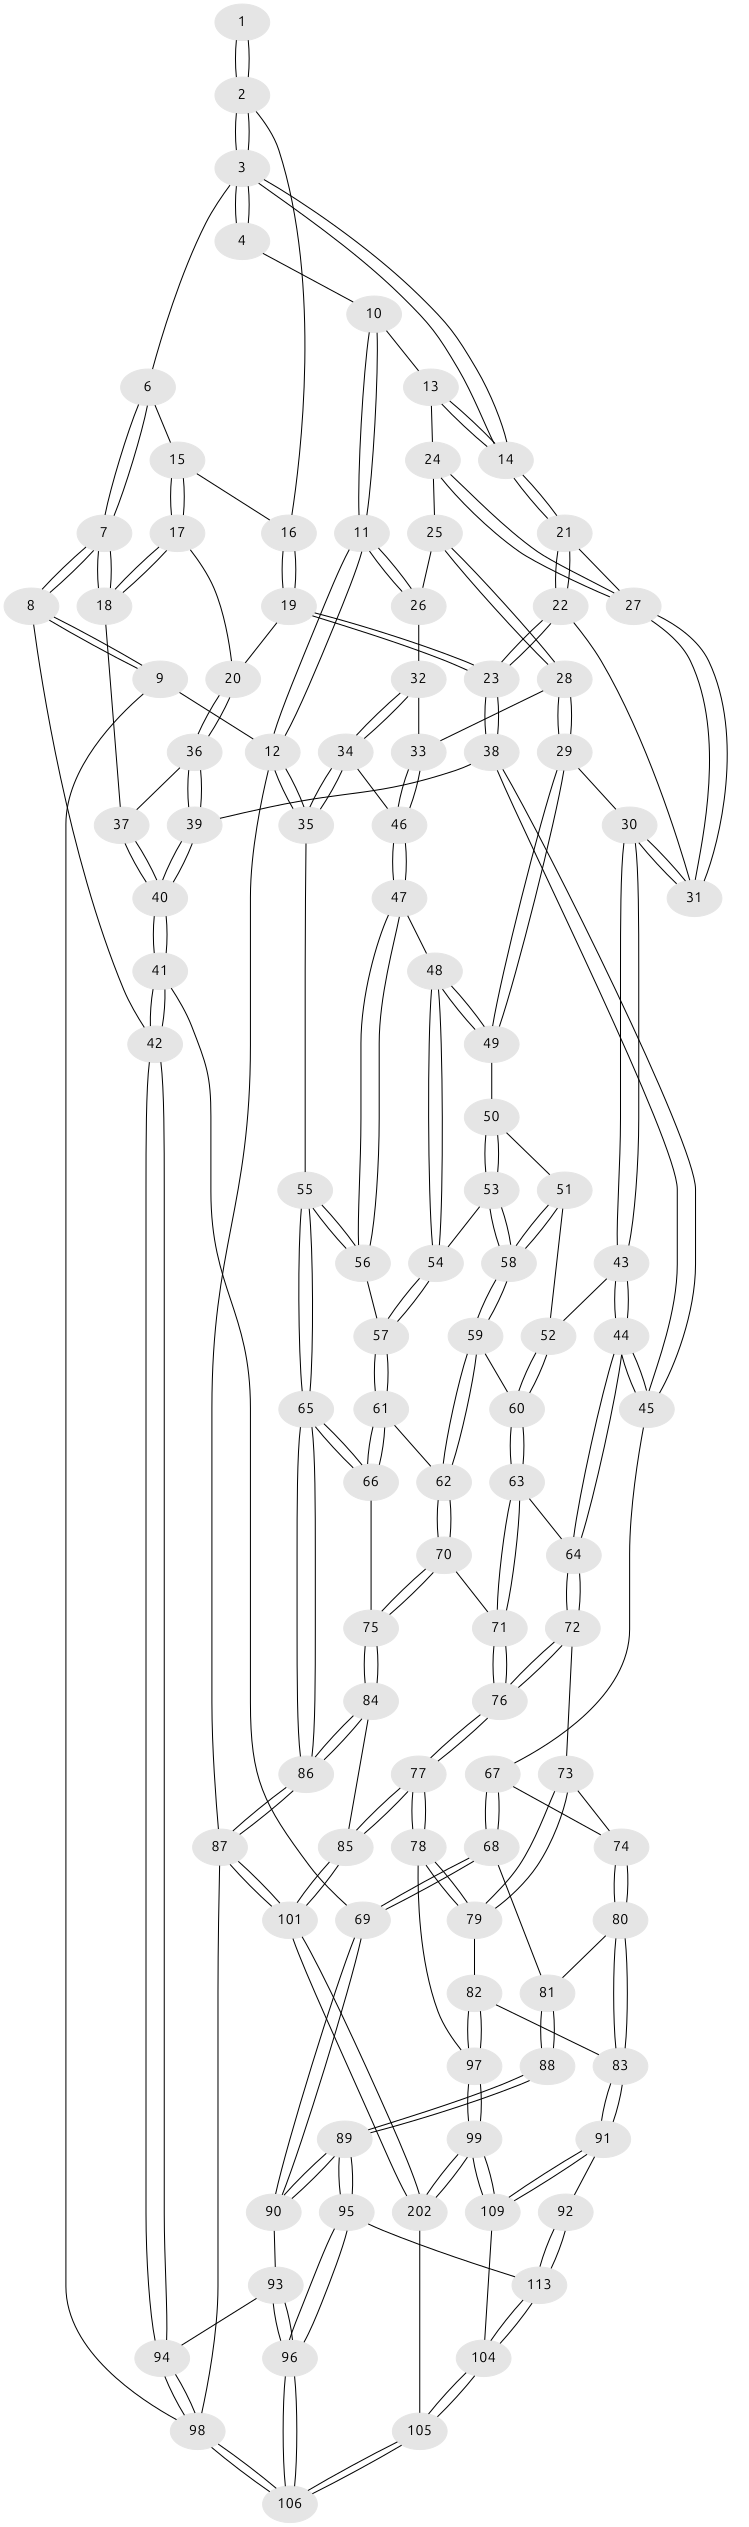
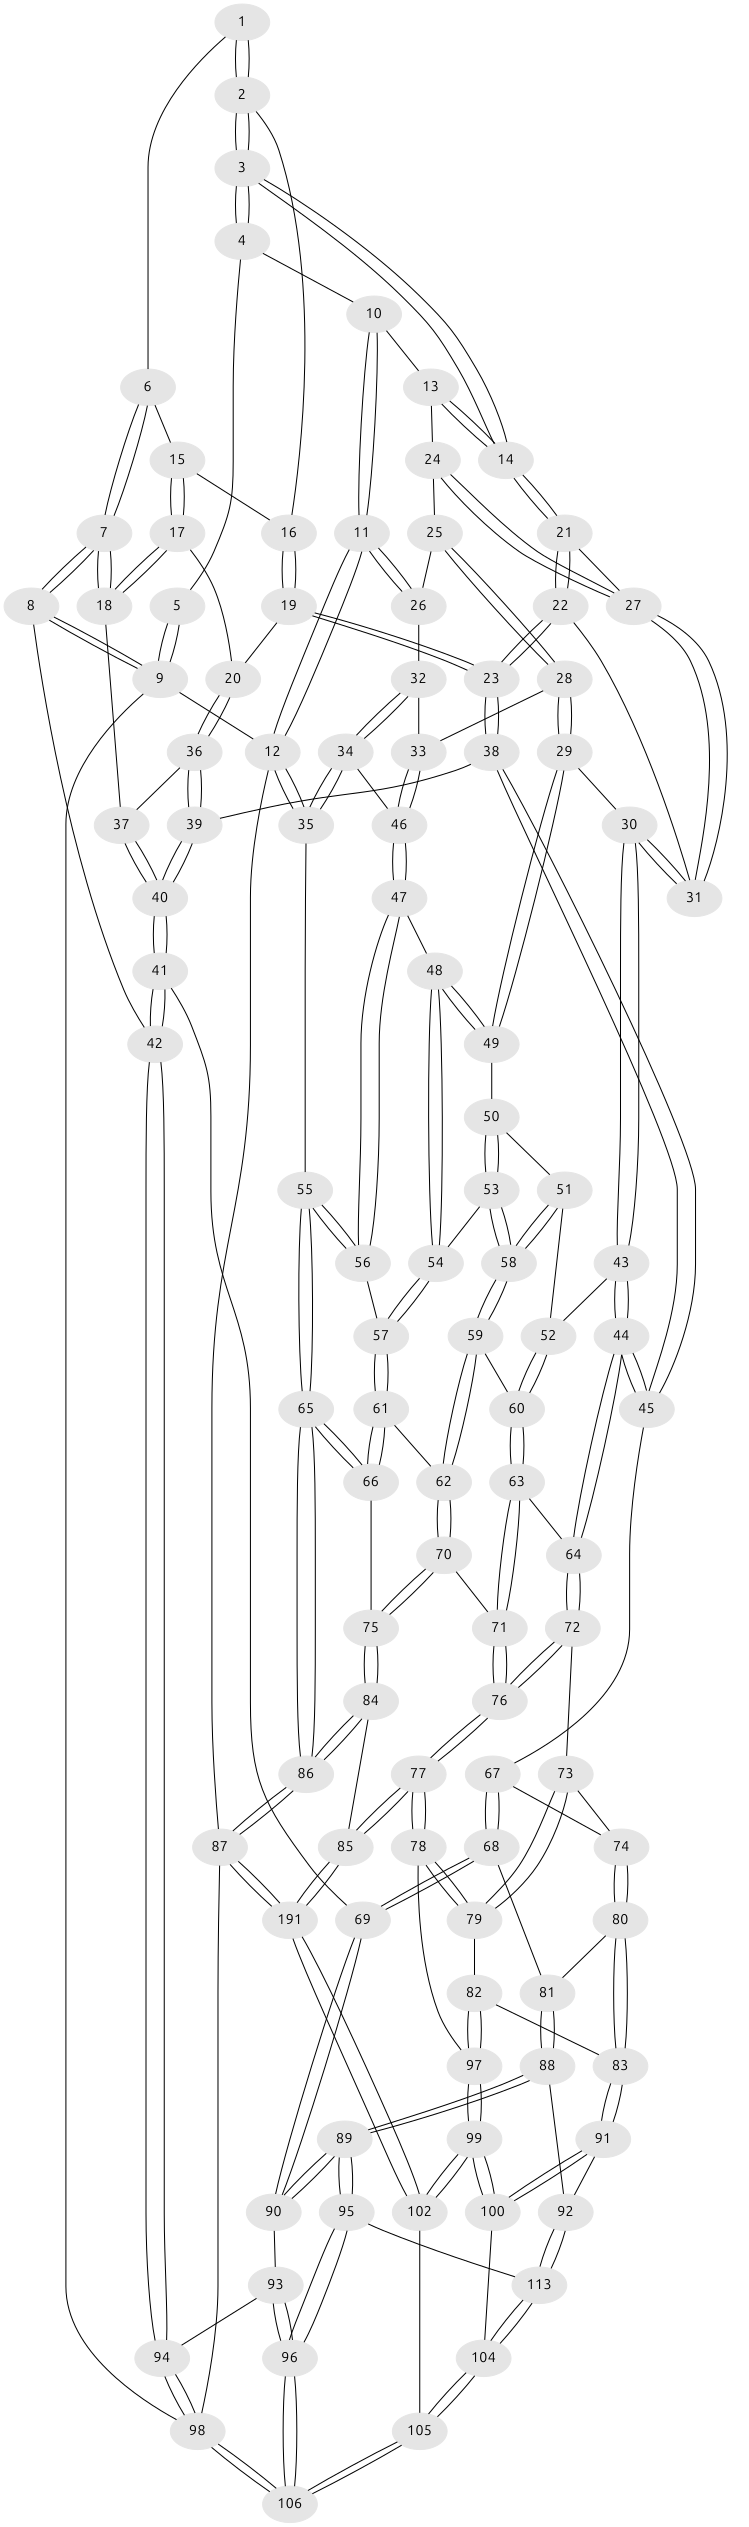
edge "3" -- "6": now "1" -- "6"
node "5": added
node "101": label "101" -> "191"
edge "88" -- "92": added
node "202": label "202" -> "102"
node "109": label "109" -> "100"
